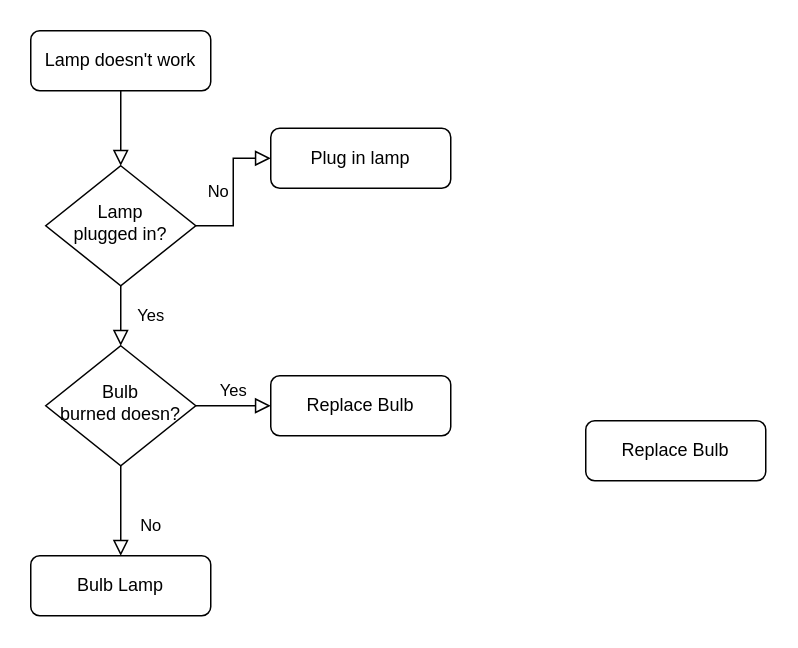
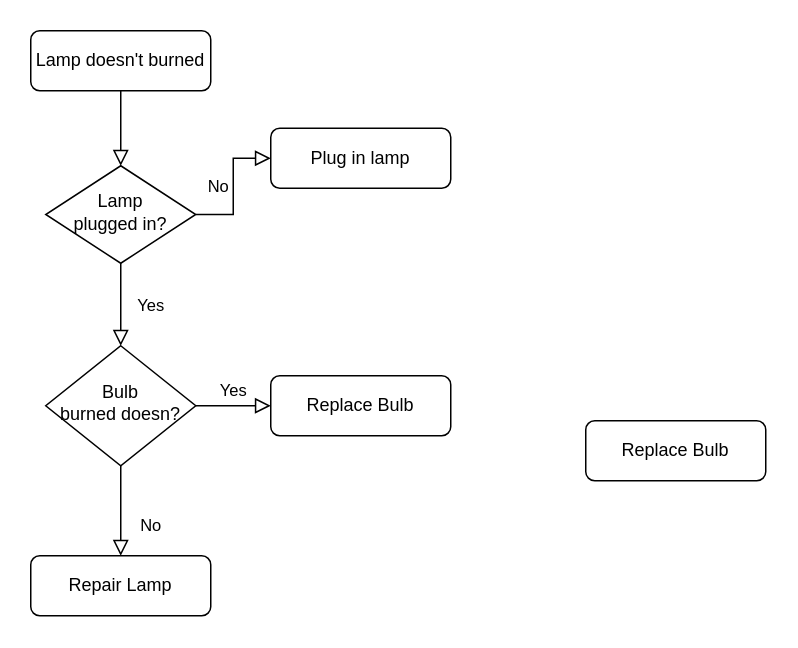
node "Lamp doesn't work": label "Lamp doesn't work" -> "Lamp doesn't burned"
node "Lamp plugged in?": size 150x120 -> 150x98
node "Bulb Lamp": label "Bulb Lamp" -> "Repair Lamp"
